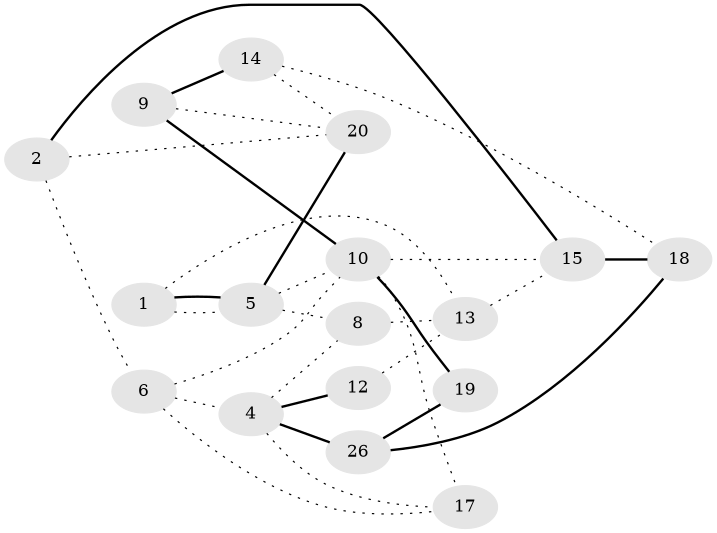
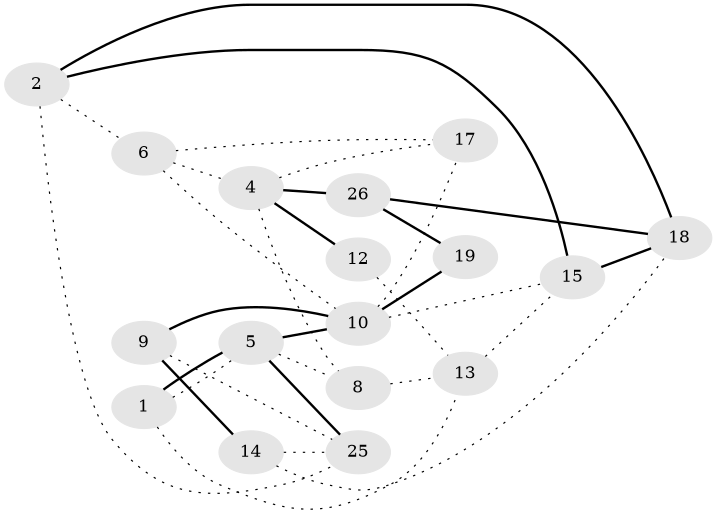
edge "2" -- "18": added
node "20": label "20" -> "25"
edge "10" -- "5": style dotted -> bold
